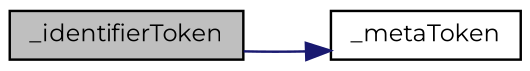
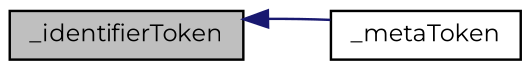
edge "_identifierToken" -> "_metaToken": reversed
